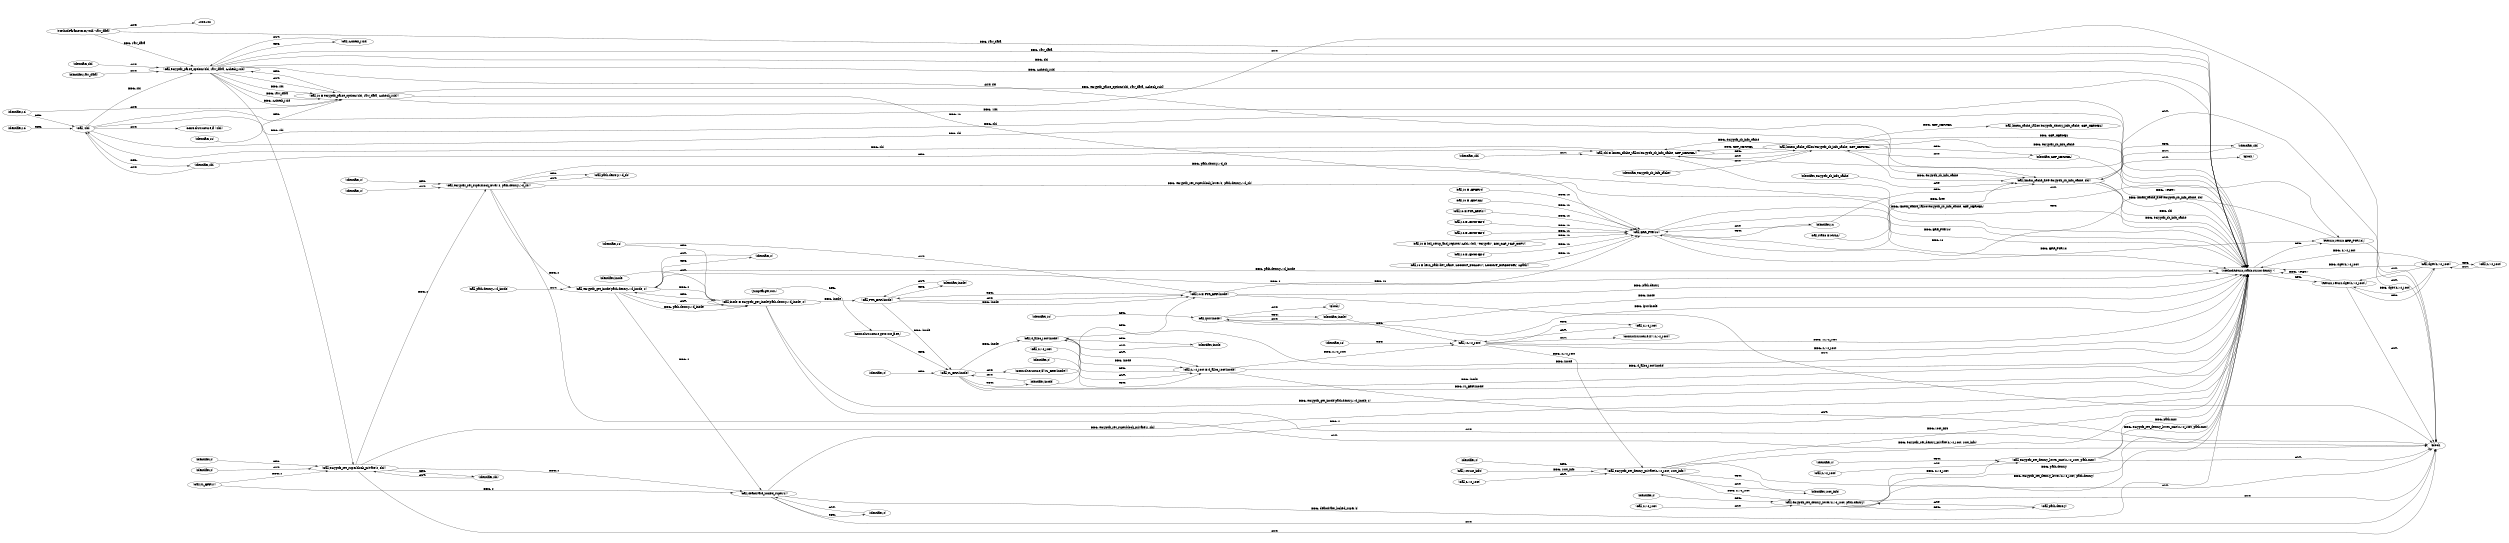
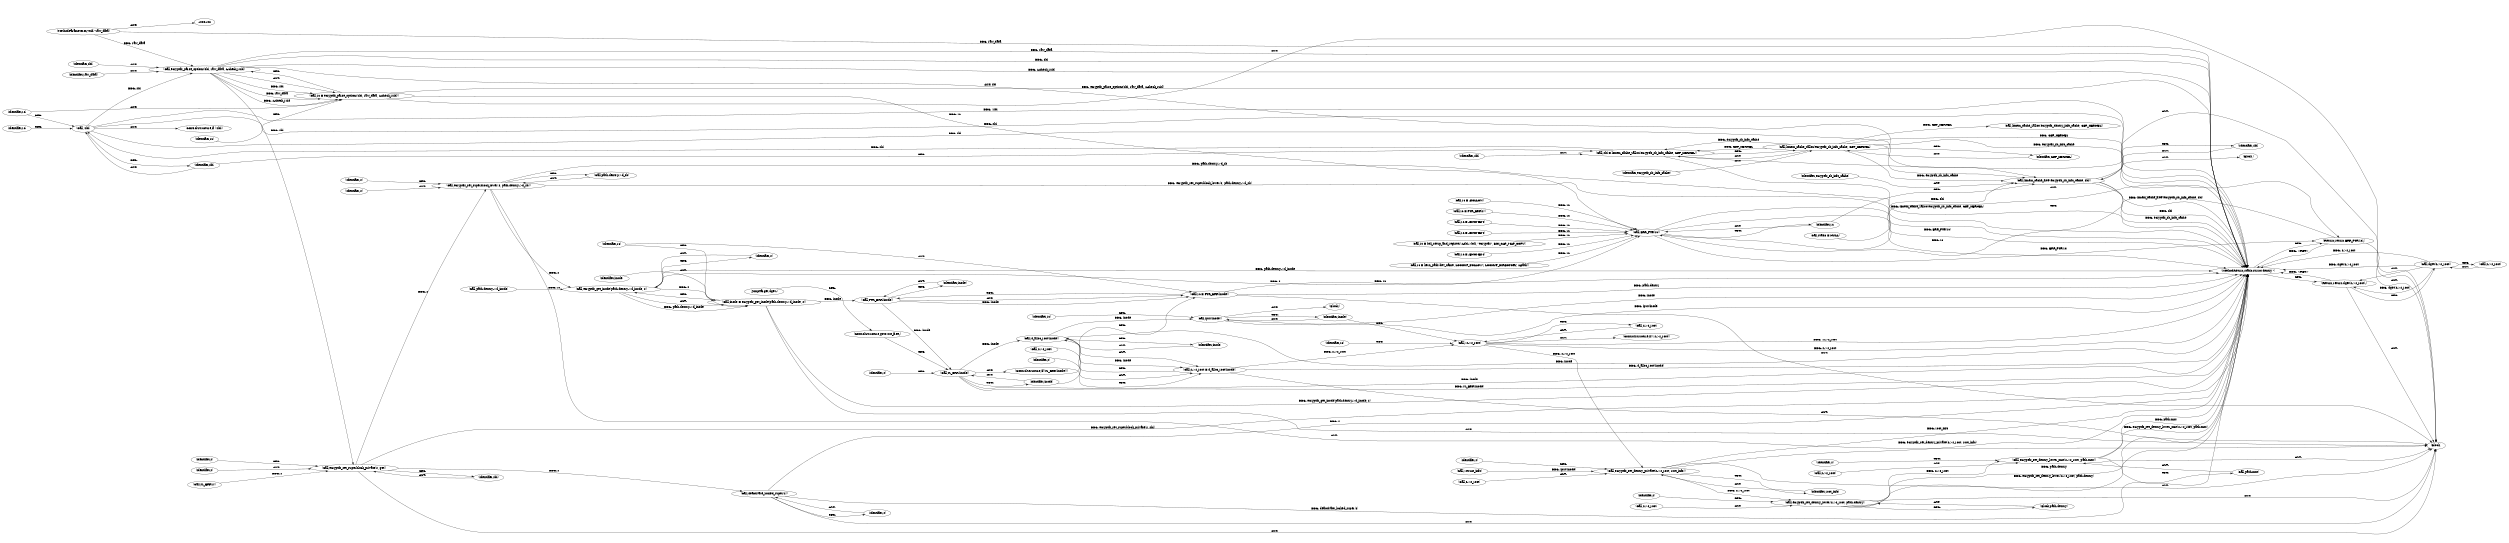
node "(Call,&check_ruid)": removed
node "(Call,rc = -EPERM)": removed
edge "(Identifier,GFP_KERNEL)" -> "(MethodReturn,static struct dentry *)": now "(Return,return ERR_PTR(rc);)" -> "(MethodReturn,static struct dentry *)"
edge "(Call,static = NULL)" -> "(Call,kmem_cache_free(ecryptfs_sb_info_cache, sbi))": label "DDG: free" -> "DDG: sbi"
node "(Call,rc = -EINVAL)": label "(Call,rc = -EINVAL)" -> "(Call,rc = -FOLLOW)"
edge "(Call,path.dentry->d_inode)" -> "(Call,ecryptfs_get_inode(path.dentry->d_inode, s))": label "AST: " -> "DDG: rc"
node "(JumpTarget,out:)": label "(JumpTarget,out:)" -> "(JumpTarget,dget:)"
edge "(Call,d_alloc_root(inode))" -> "(Call,iput(inode))": added, label "DDG: inode"
edge "(Call,ecryptfs_get_inode(path.dentry->d_inode, s))" -> "(Call,deactivate_locked_super(s))": removed, label "DDG: s"
node "(Call,ecryptfs_set_superblock_private(s, sbi))": label "(Call,ecryptfs_set_superblock_private(s, sbi))" -> "(Call,ecryptfs_set_superblock_private(s, get))"
edge "(Call,!struct_info)" -> "(Call,ecryptfs_set_dentry_private(s->s_root, root_info))": label "DDG: root_info" -> "DDG: iput(inode)"
node "(Call,path.mnt)": added
edge "(Call,IS_ERR(s))" -> "(Call,deactivate_locked_super(s))": removed, label "DDG: s"
node "(Call,path.dentry)": label "(Call,path.dentry)" -> "(Block,path.dentry)"
